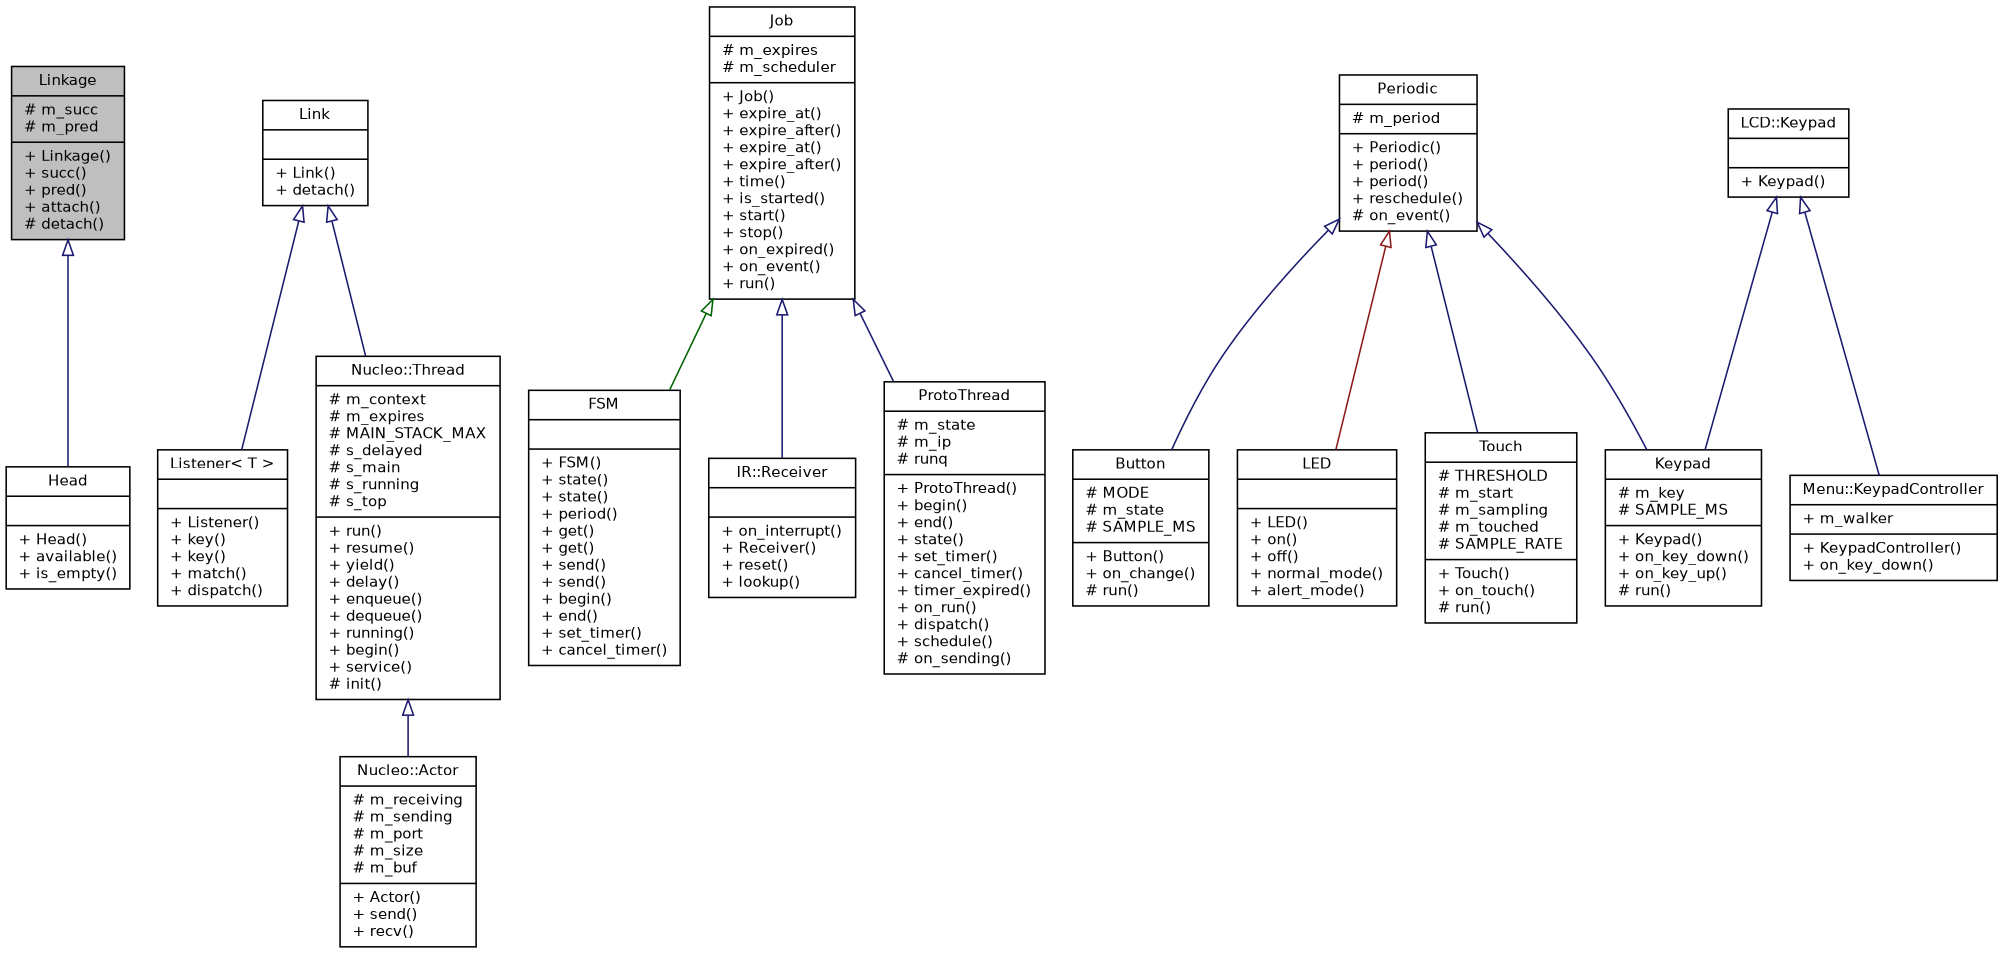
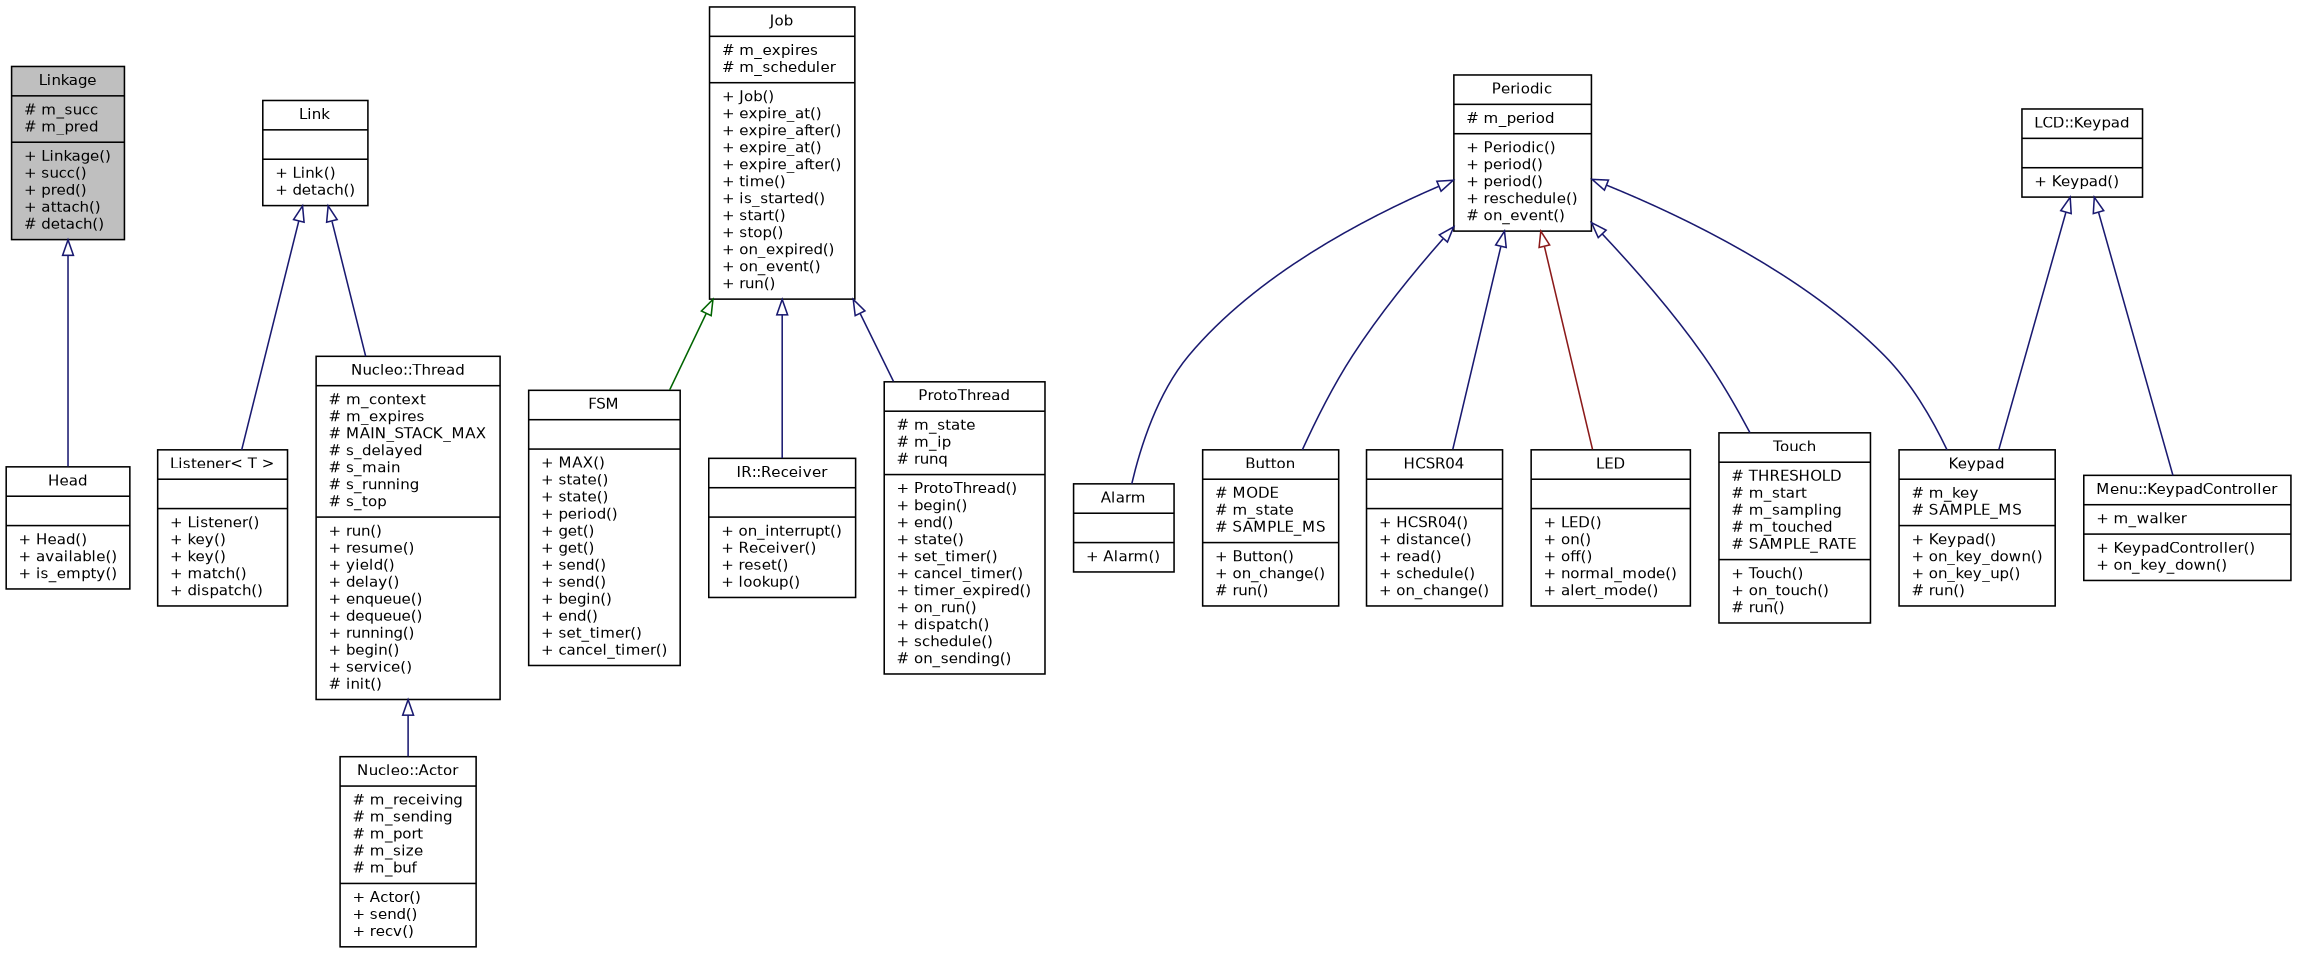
node "FSM": text "+ FSM()" -> "+ MAX()"
node "Alarm": added
node "HCSR04": added
